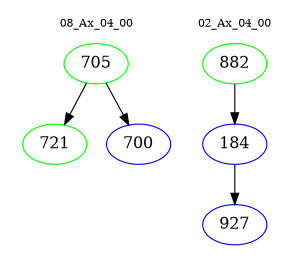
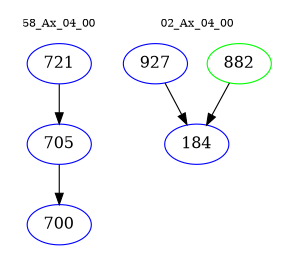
cluster "08_Ax_04_00": label "08_Ax_04_00" -> "58_Ax_04_00"
node "705": color green -> blue
edge "705" -> "721": reversed
node "721": color green -> blue
edge "184" -> "927": reversed
